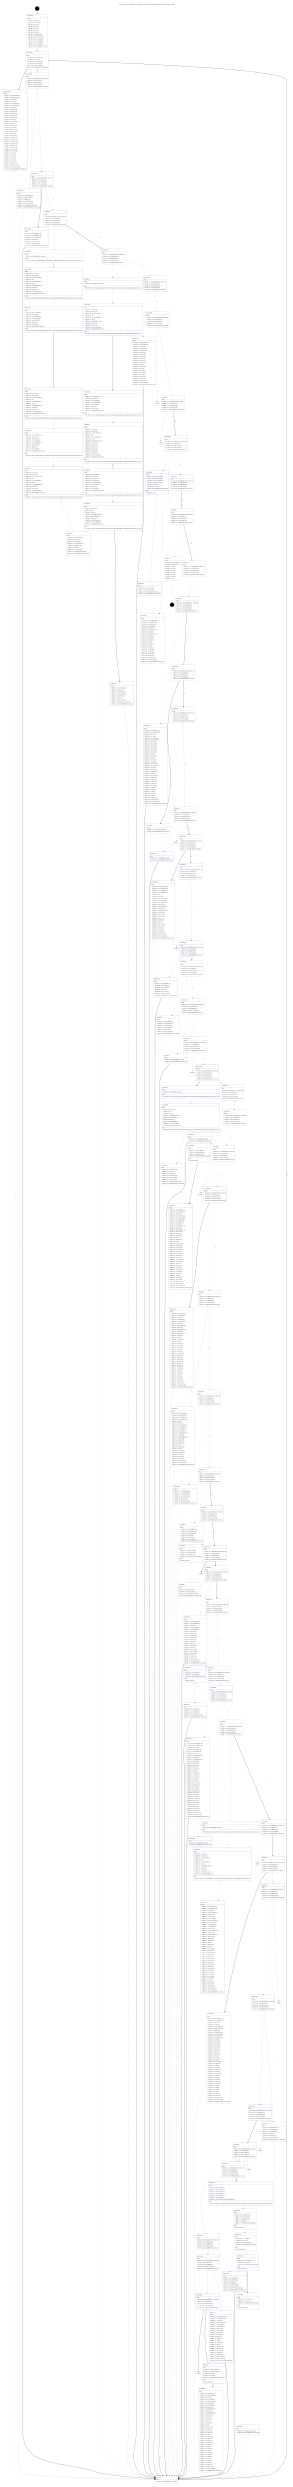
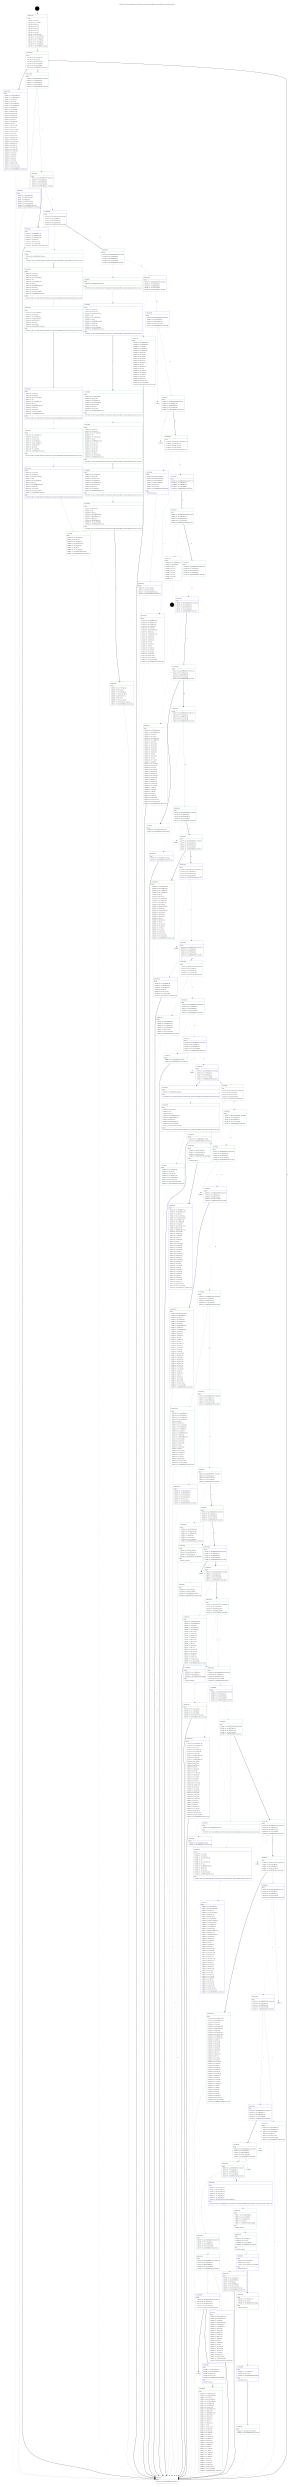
node "0x402dbb [15]": added
